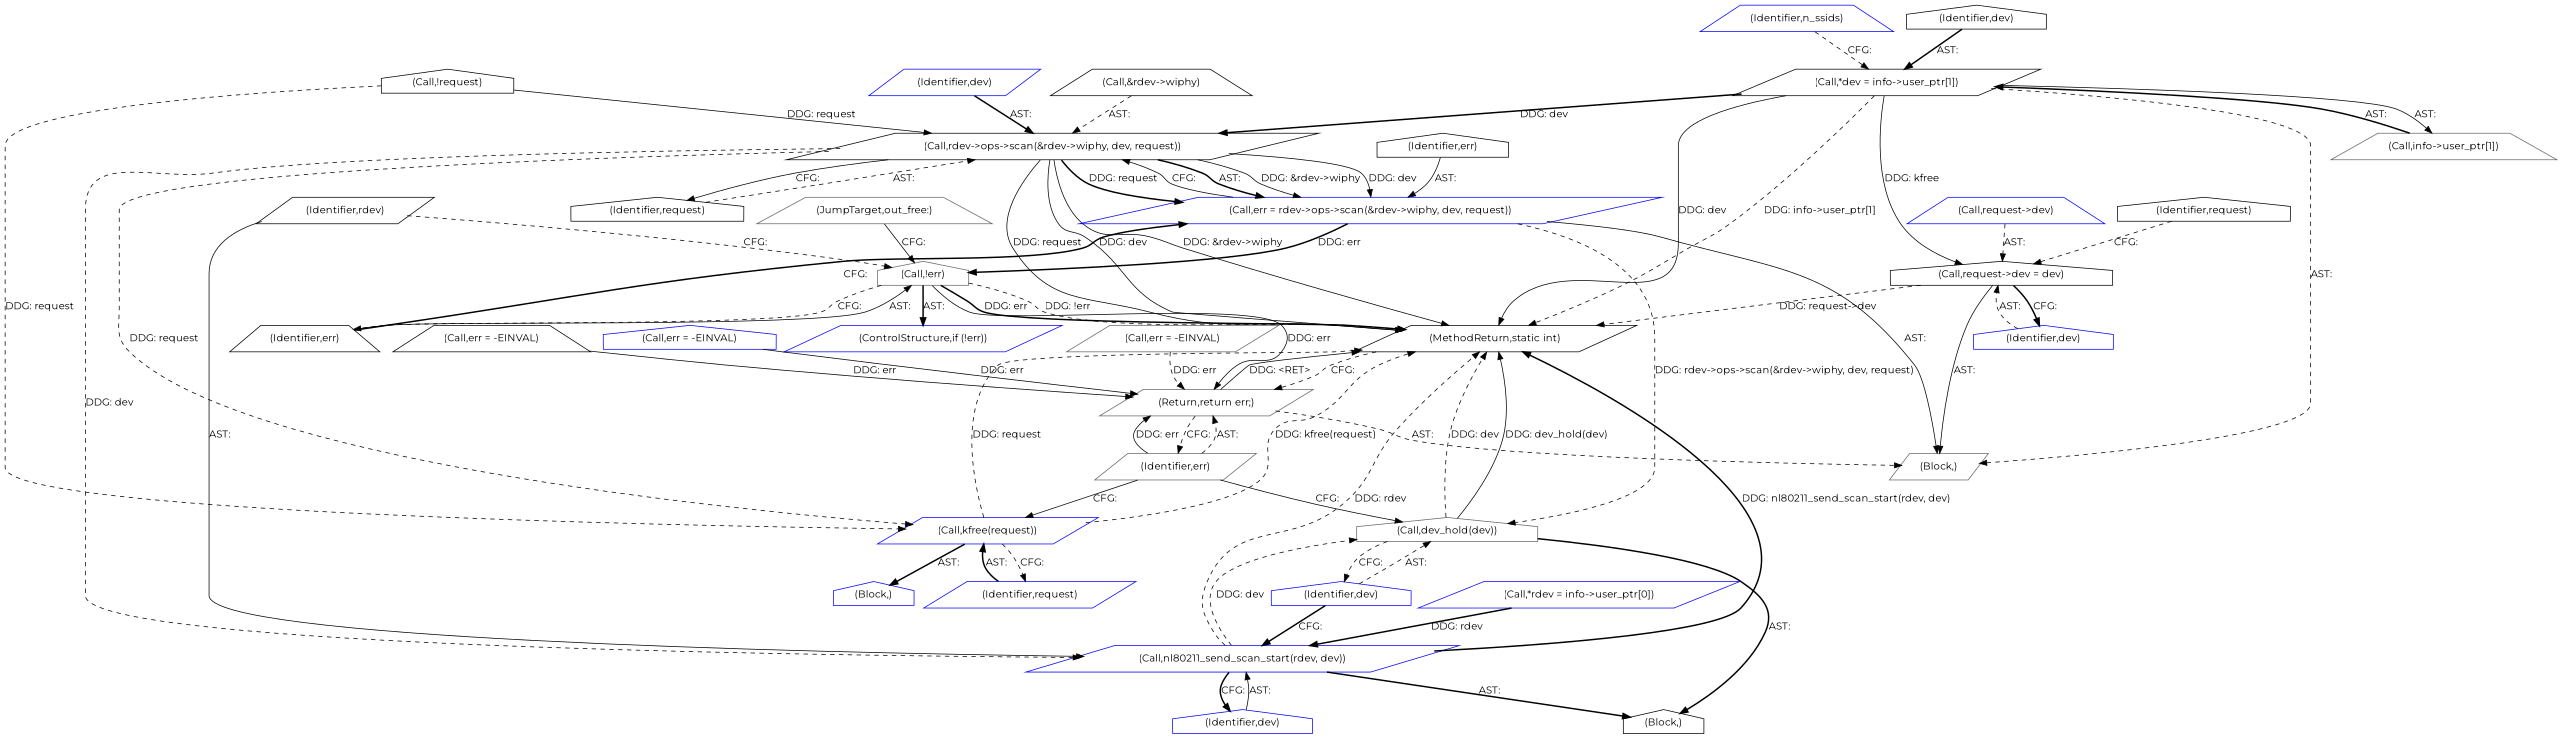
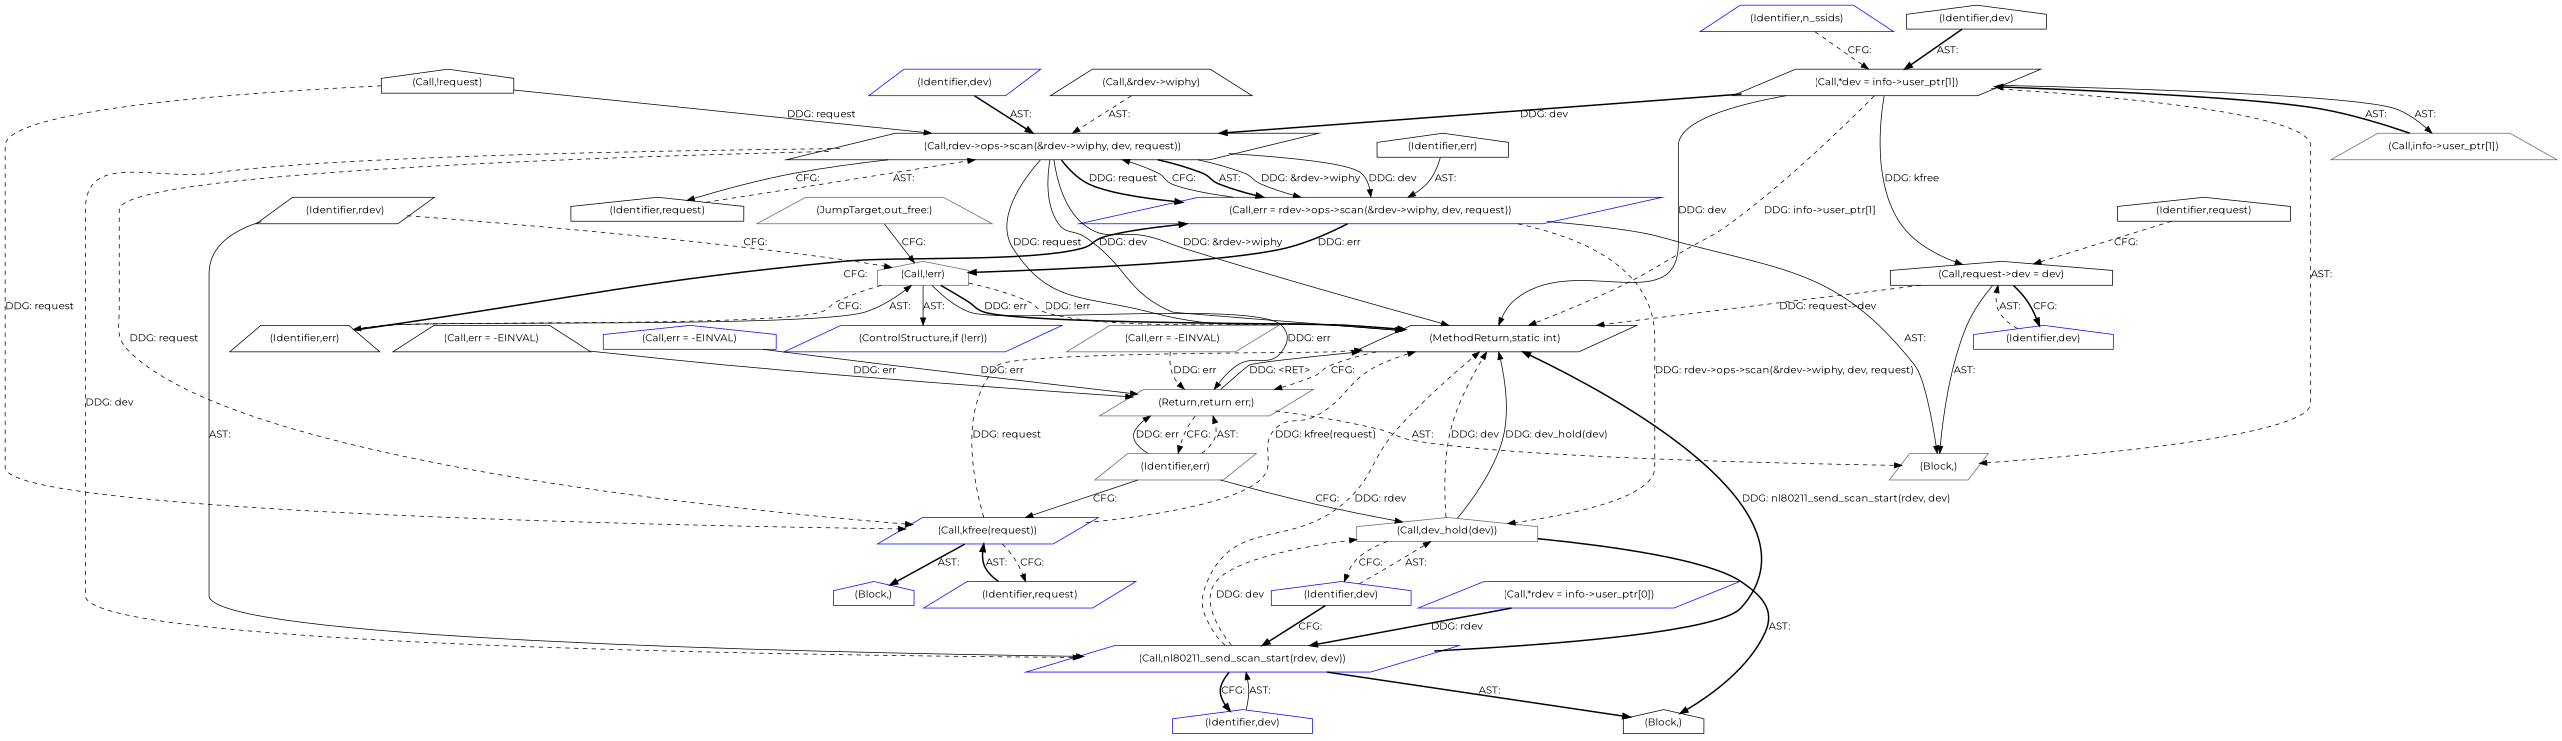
node "(Call,request->dev)": removed
edge "(Call,!err)" -> "(ControlStructure,if (!err))": style bold -> solid
